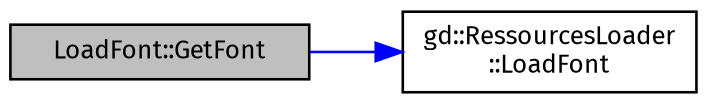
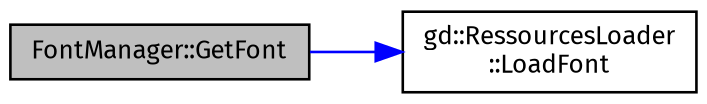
node "LoadFont::GetFont": label "LoadFont::GetFont" -> "FontManager::GetFont"
